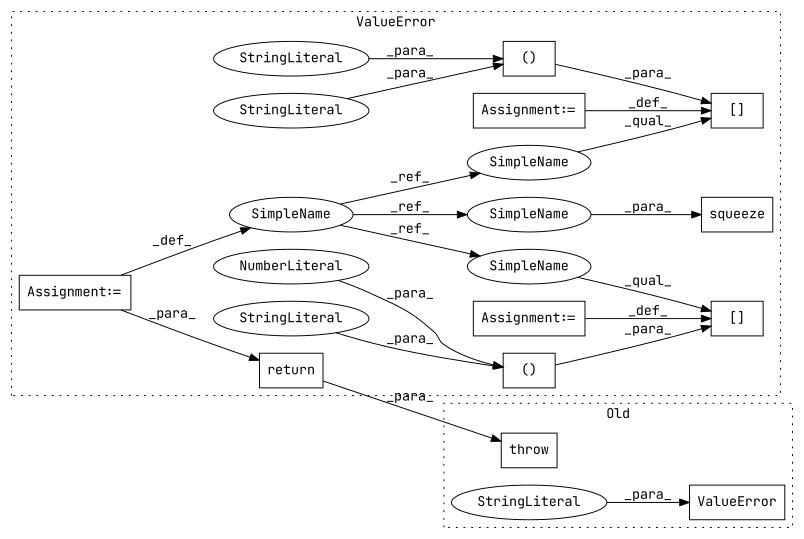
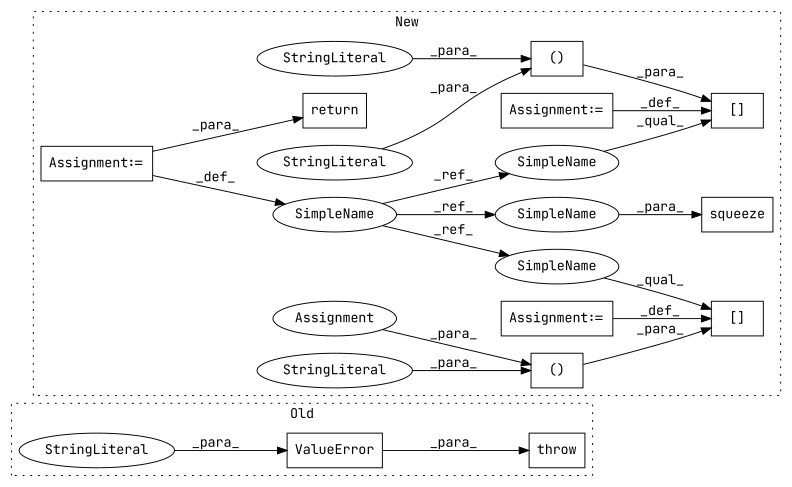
cluster "ValueError": label "ValueError" -> "New"
node "NumberLiteral": label "NumberLiteral" -> "Assignment"
edge "return" -> "throw": now "ValueError" -> "throw"
